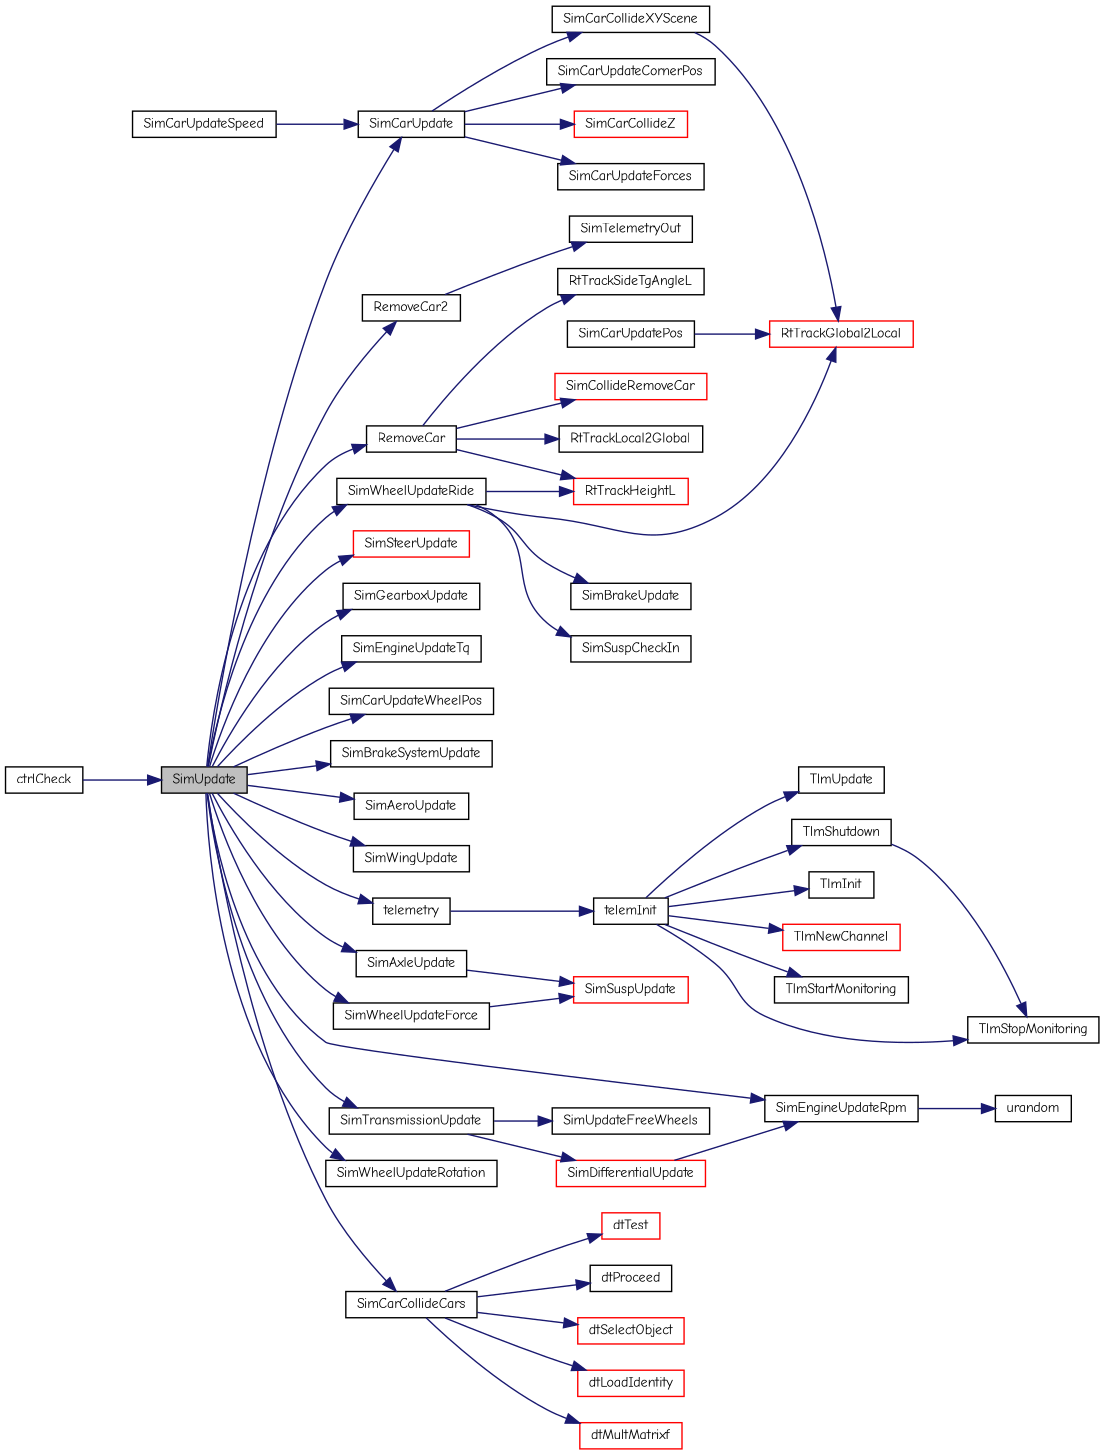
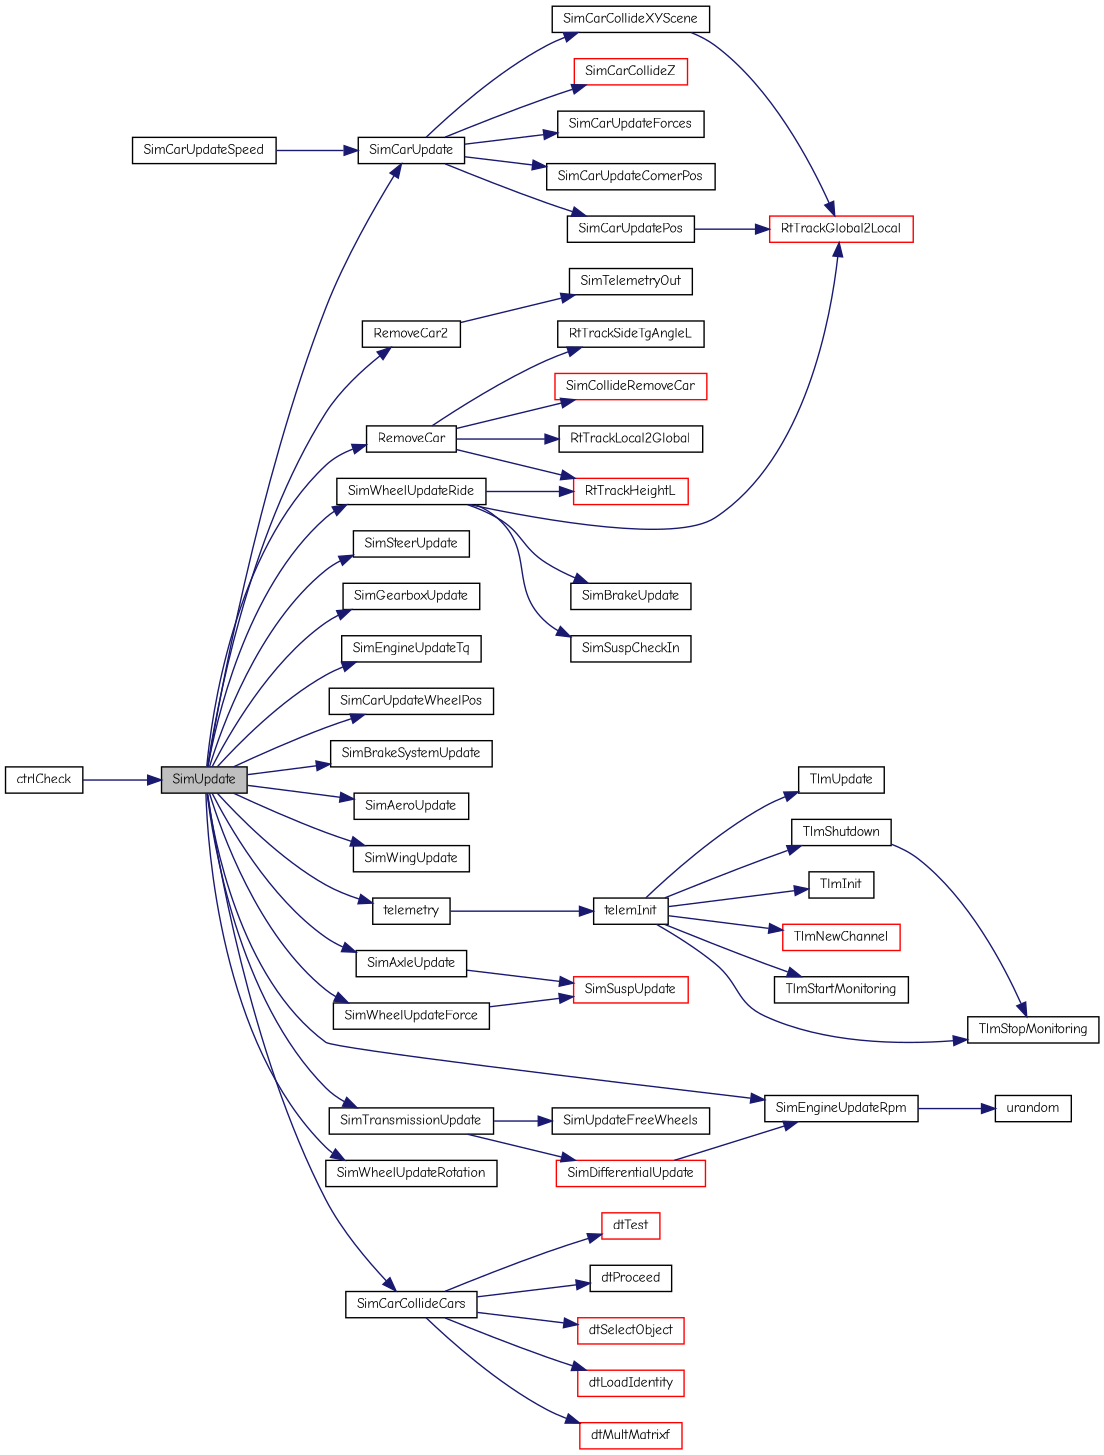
edge "SimCarUpdate" -> "SimCarUpdatePos": added
node "SimSteerUpdate": color red -> black
